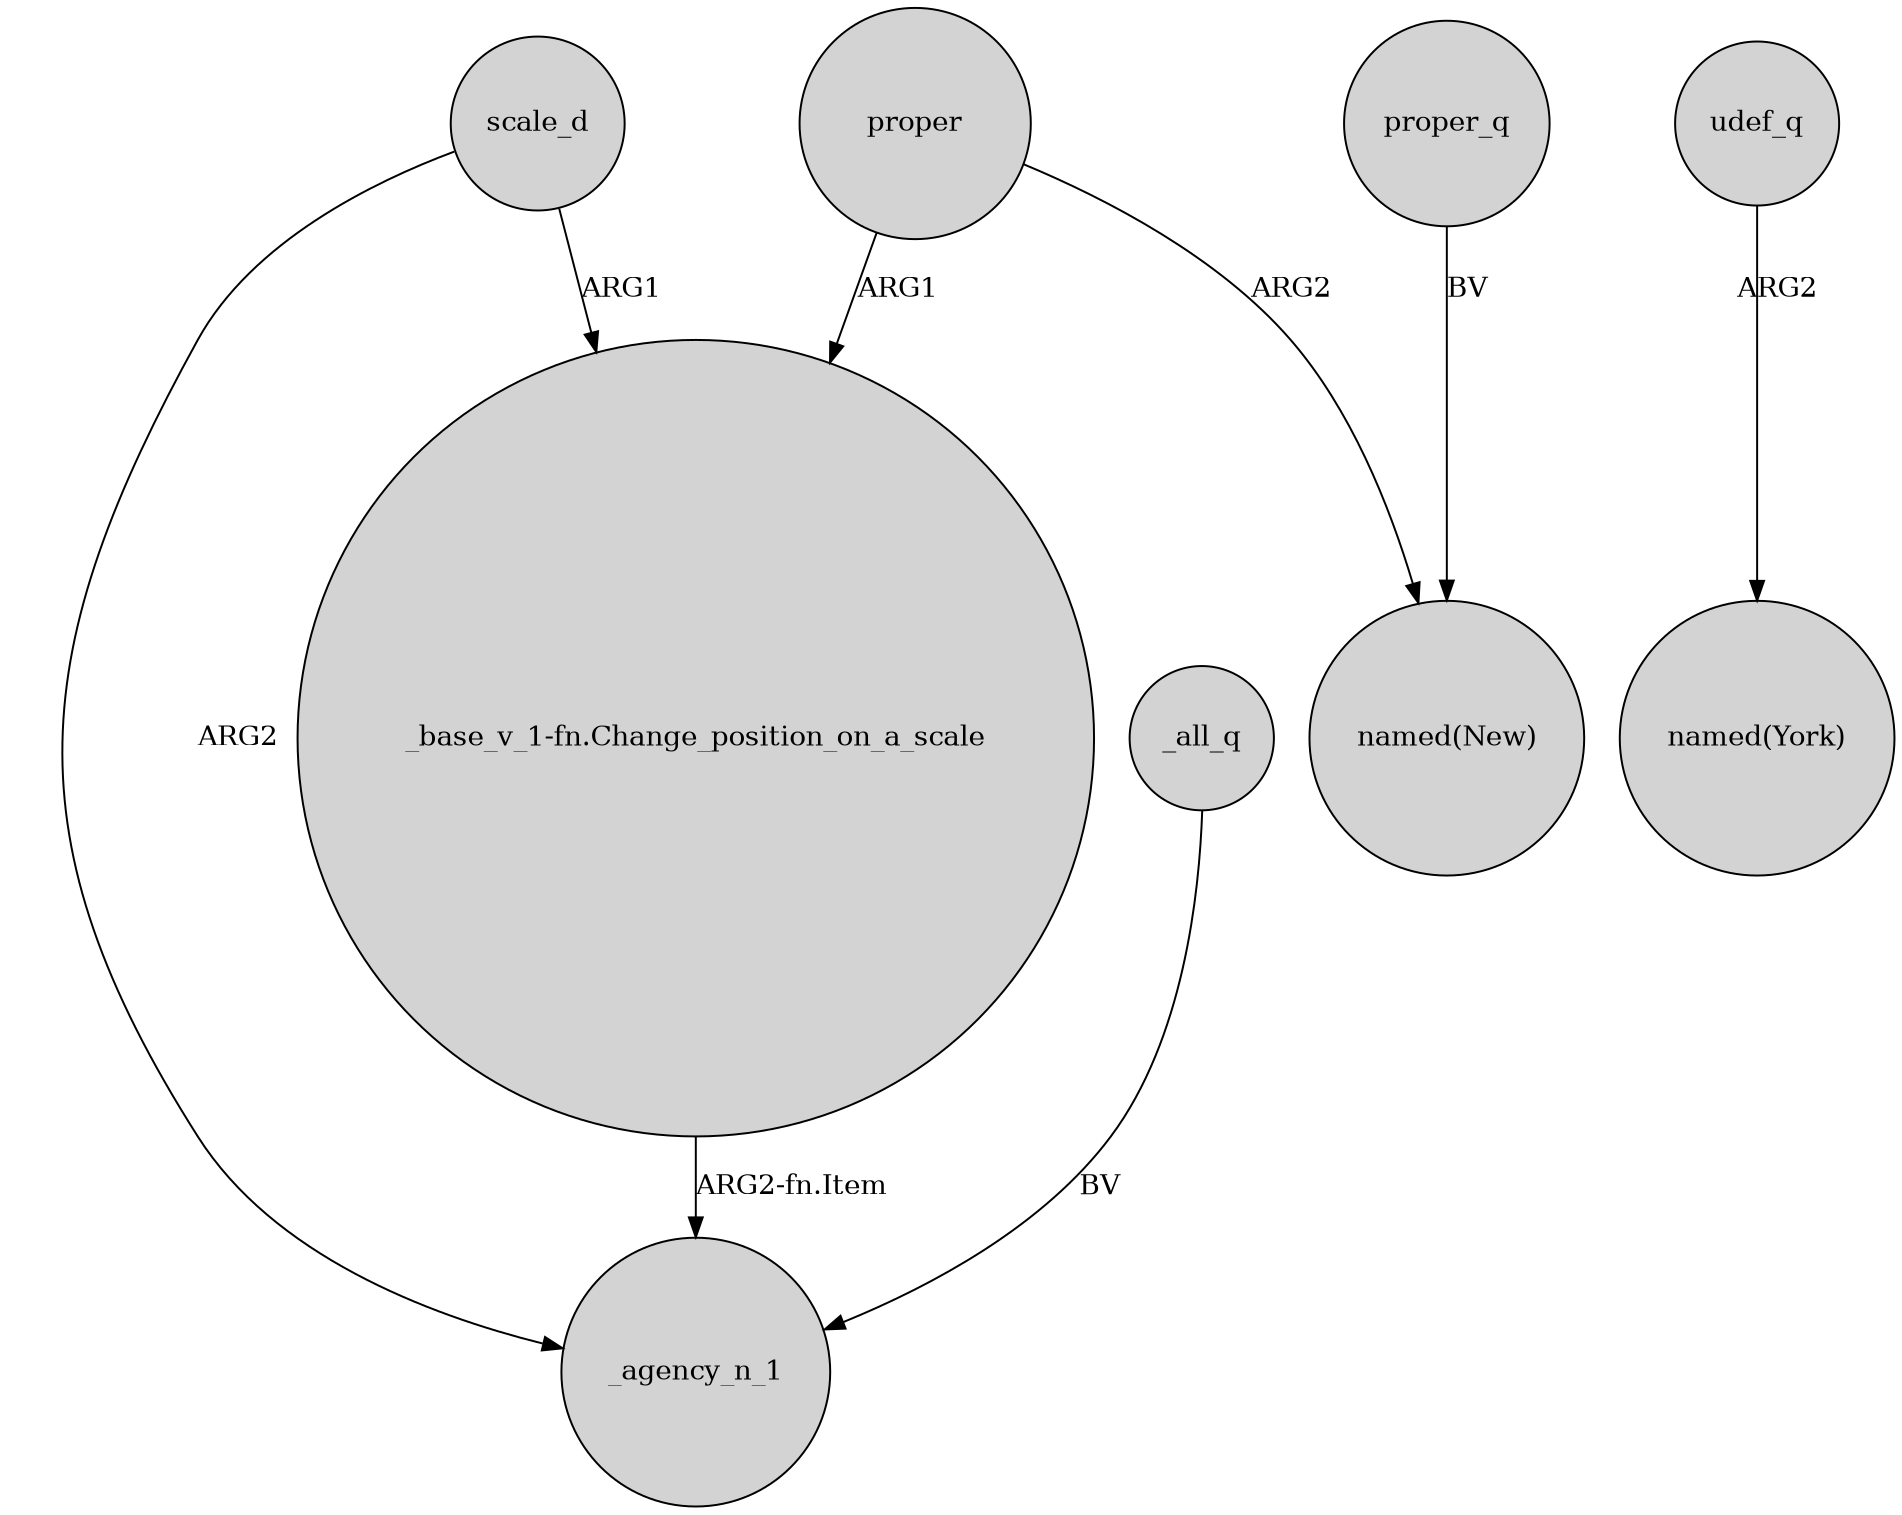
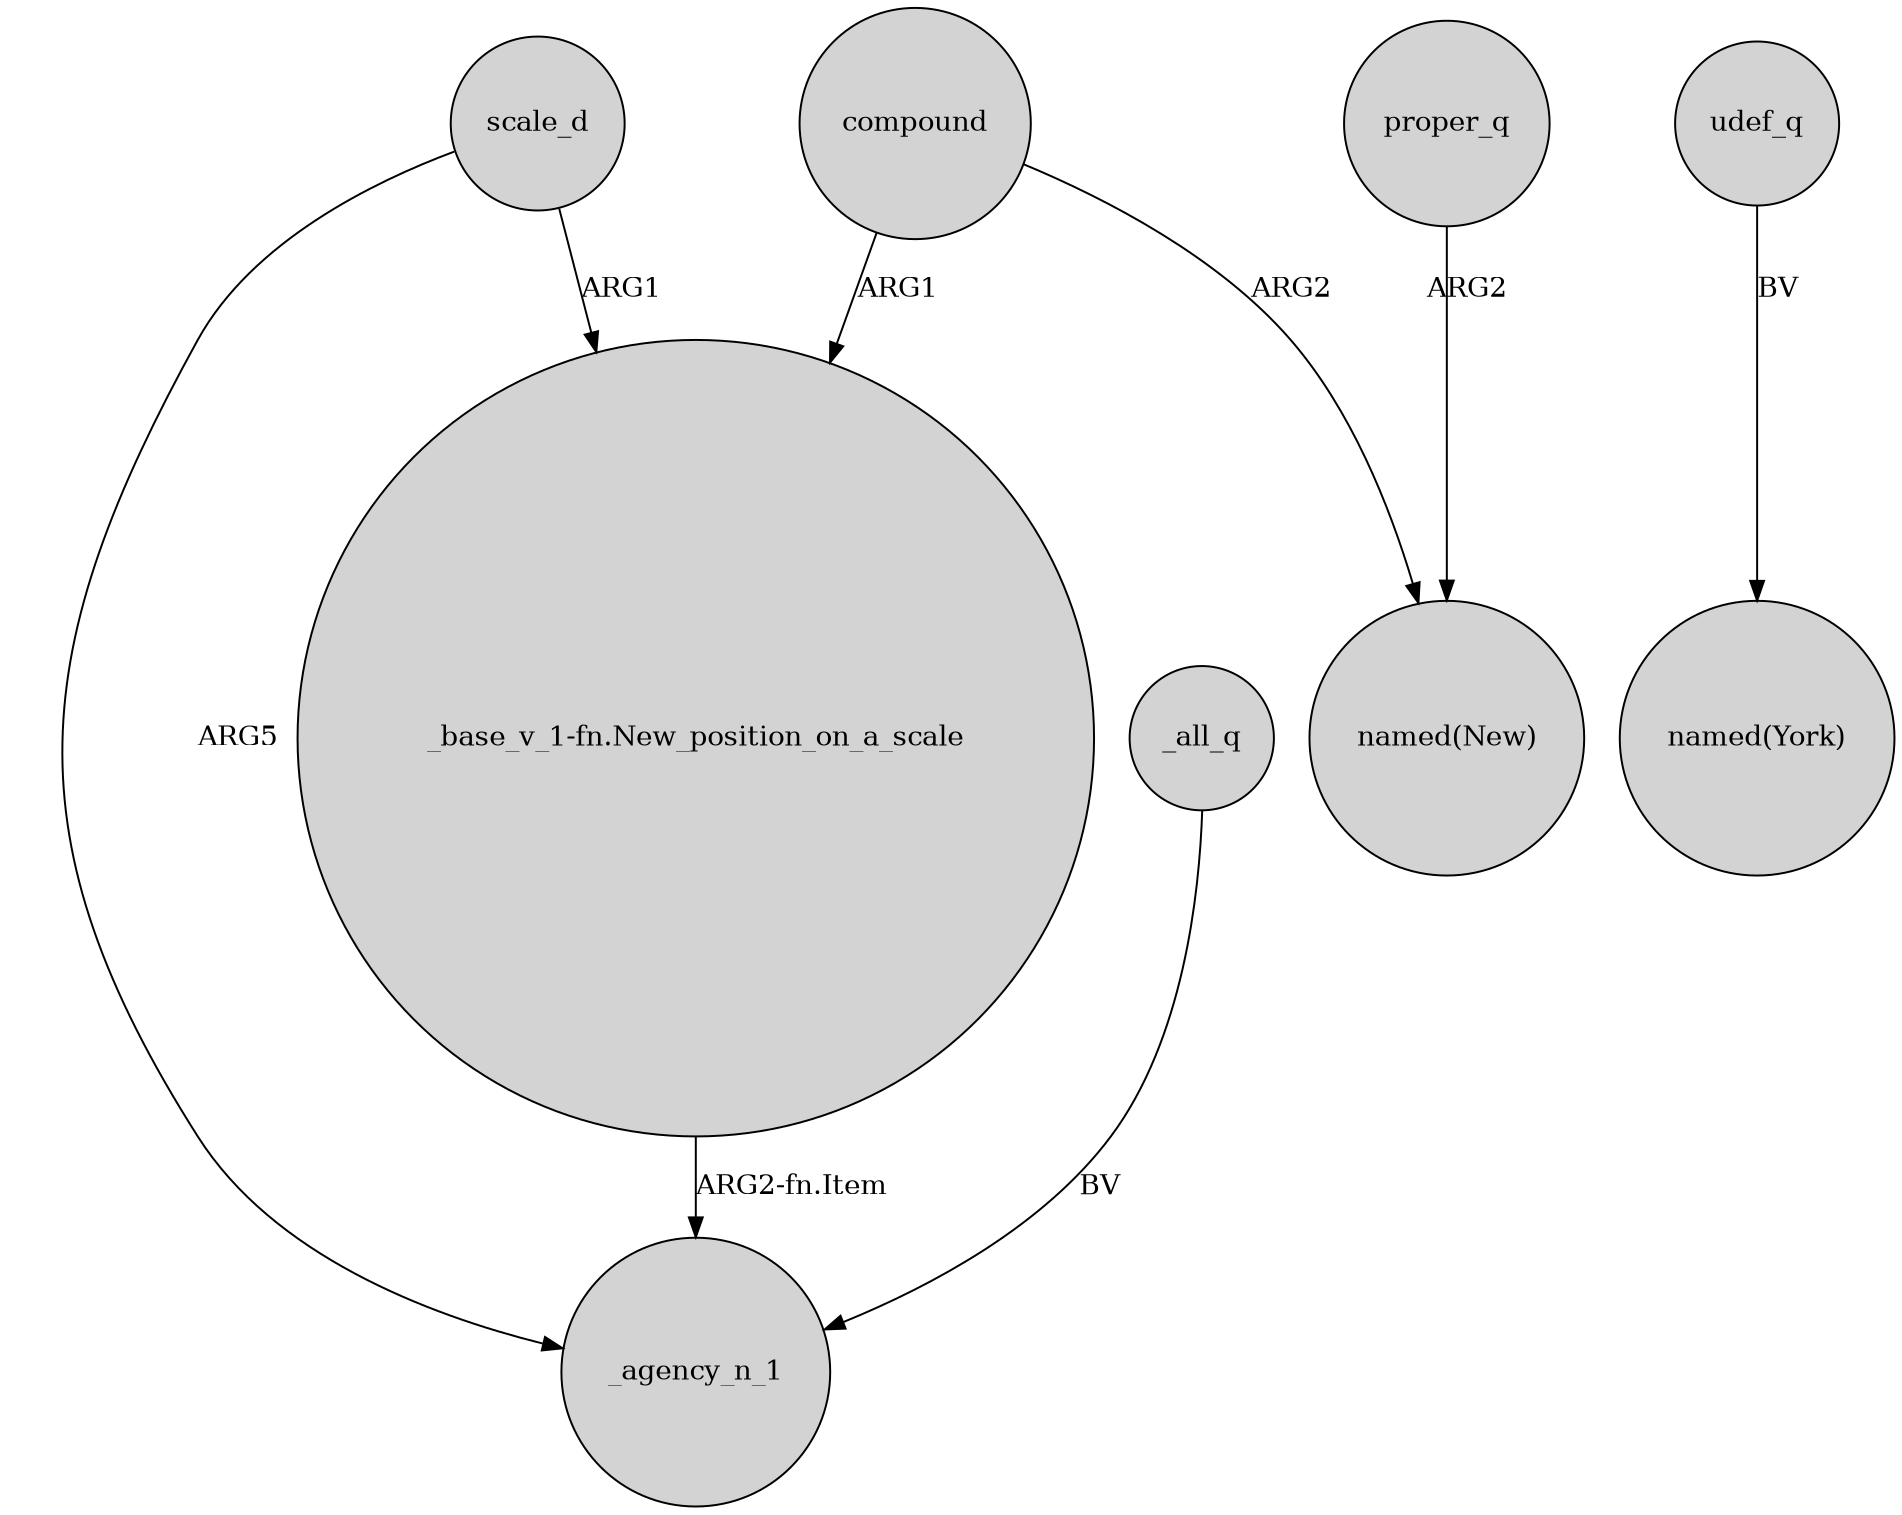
node "proper": label "proper" -> "compound"
edge "proper_q" -> "named(New)": label "BV" -> "ARG2"
edge "udef_q" -> "named(York)": label "ARG2" -> "BV"
edge "scale_d" -> "_agency_n_1": label "ARG2" -> "ARG5"
node "_base_v_1-fn.Change_position_on_a_scale": label "_base_v_1-fn.Change_position_on_a_scale" -> "_base_v_1-fn.New_position_on_a_scale"
